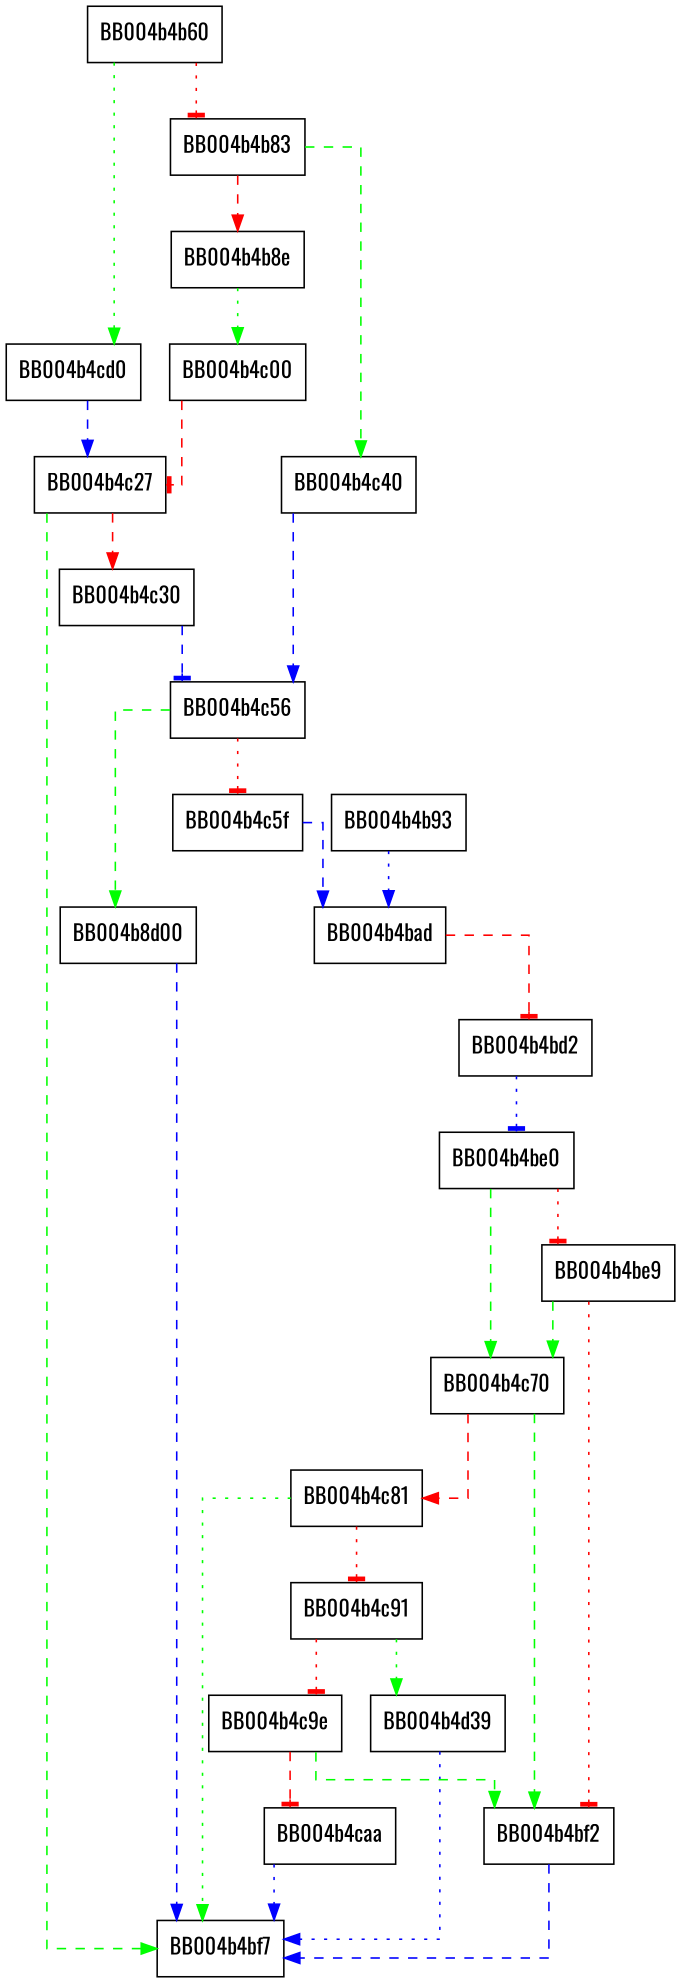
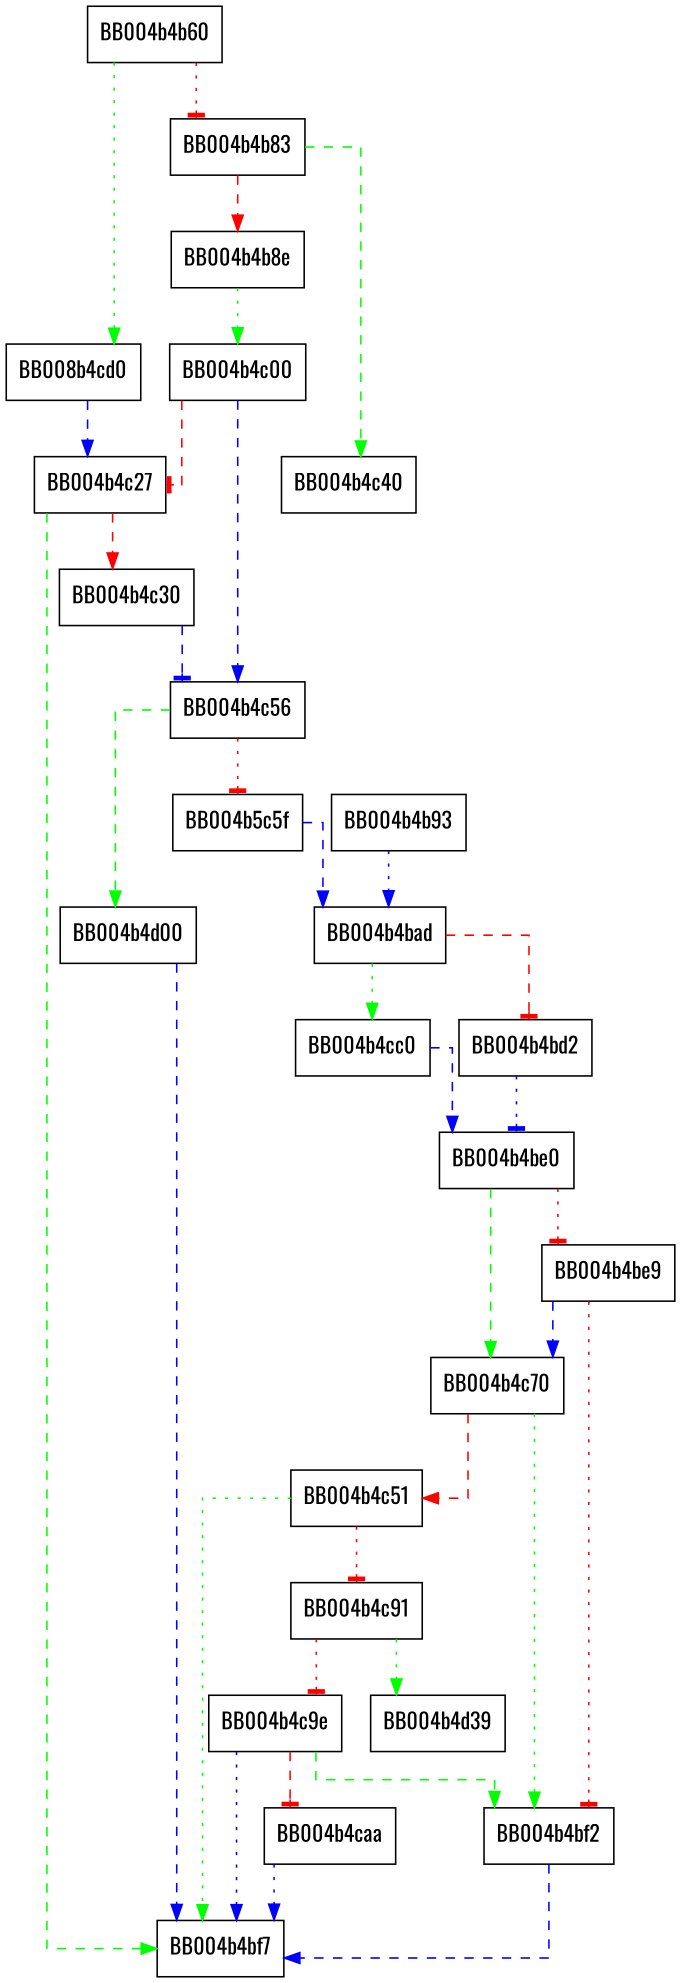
node "BB004b4cd0": label "BB004b4cd0" -> "BB008b4cd0"
edge "BB004b4c40" -> "BB004b4c56": now "BB004b4c00" -> "BB004b4c56"
node "BB004b4c5f": label "BB004b4c5f" -> "BB004b5c5f"
node "BB004b8d00": label "BB004b8d00" -> "BB004b4d00"
node "BB004b4cc0": added
edge "BB004b4be9" -> "BB004b4c70": color green -> blue
node "BB004b4c81": label "BB004b4c81" -> "BB004b4c51"
edge "BB004b4c70" -> "BB004b4bf2": style dashed -> dotted
edge "BB004b4d39" -> "BB004b4bf7": now "BB004b4c9e" -> "BB004b4bf7"
